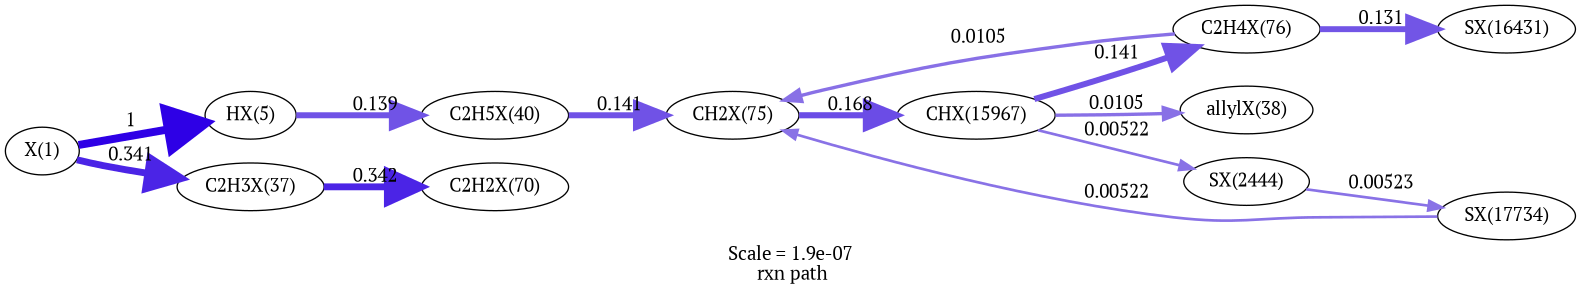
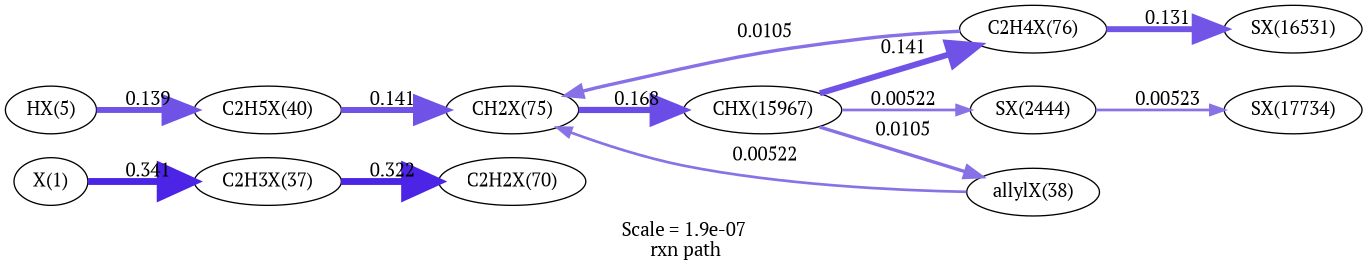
node "SX(16431)": label "SX(16431)" -> "SX(16531)"
edge "X(1)" -> "HX(5)": removed, label "1"
edge "C2H3X(37)" -> "C2H2X(70)": label " 0.342" -> " 0.322"
edge "SX(17734)" -> "CH2X(75)": now "allylX(38)" -> "CH2X(75)"
